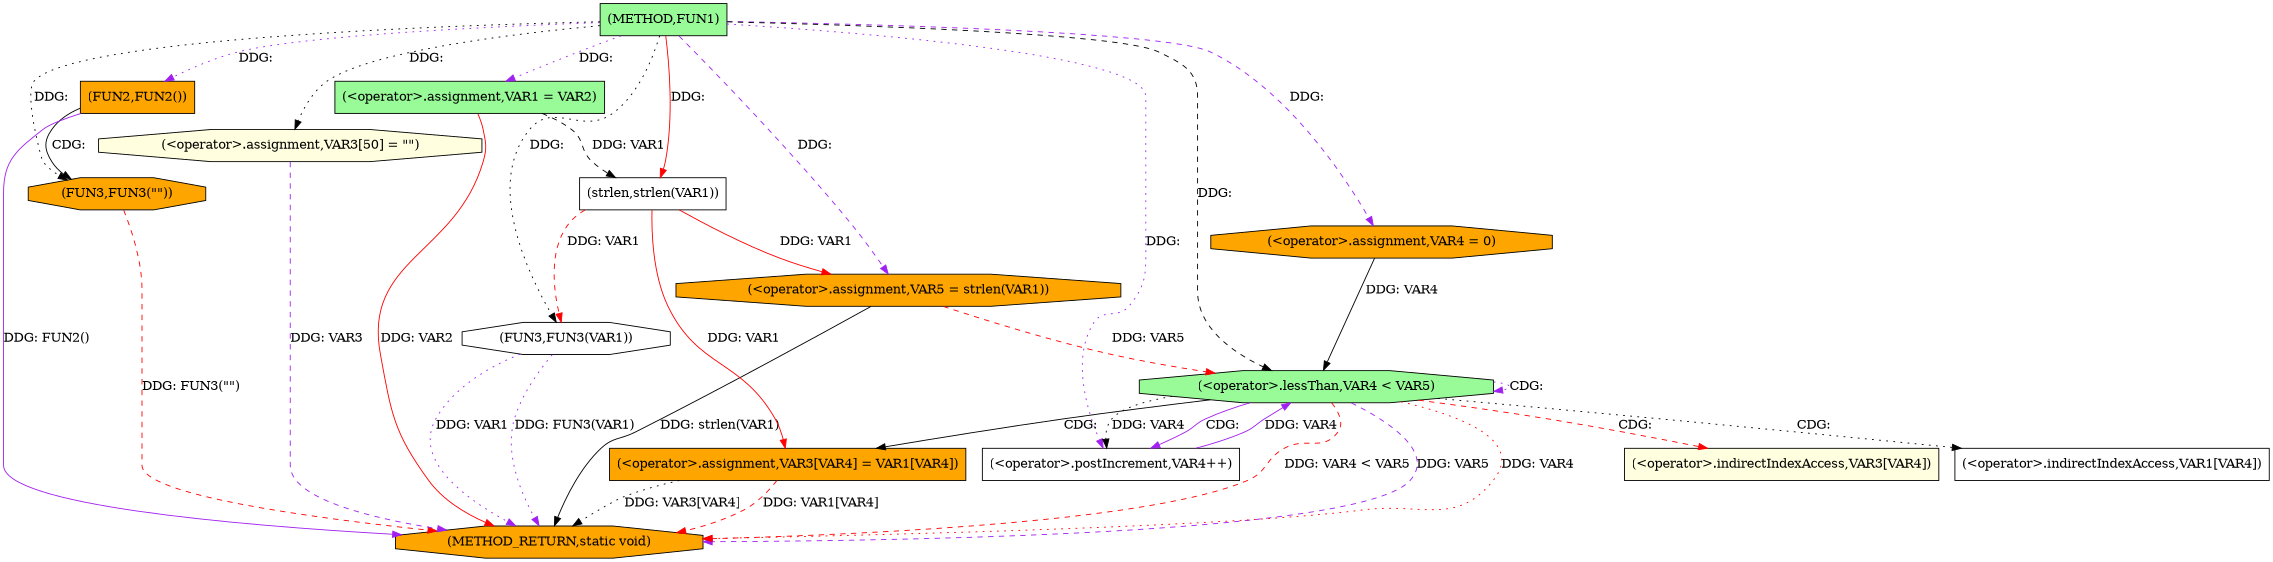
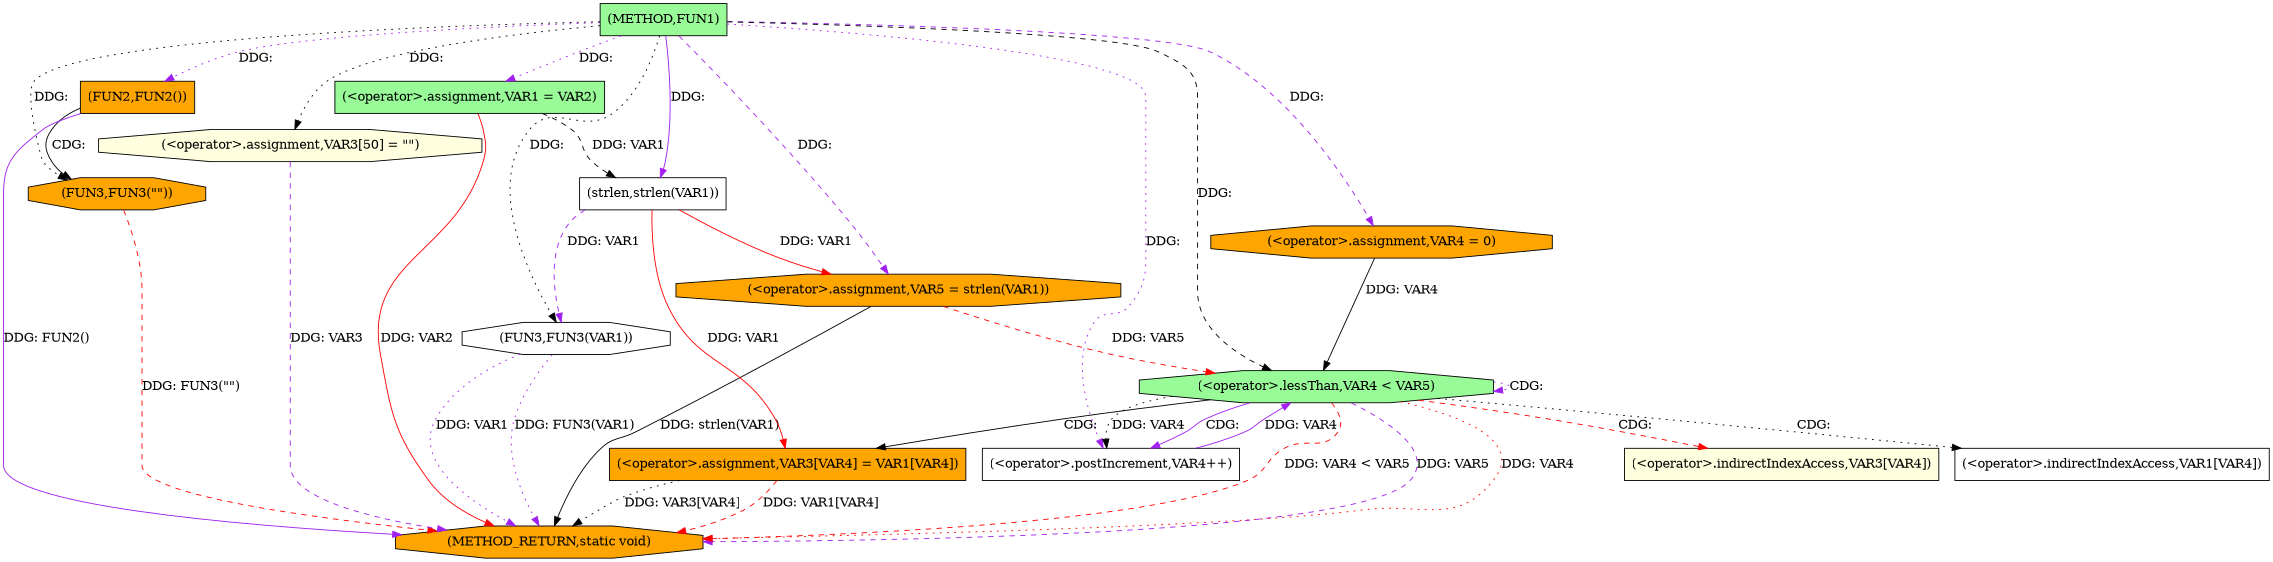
edge "(METHOD,FUN1)" -> "(strlen,strlen(VAR1))": color red -> purple
edge "(strlen,strlen(VAR1))" -> "(FUN3,FUN3(VAR1))": color red -> purple
